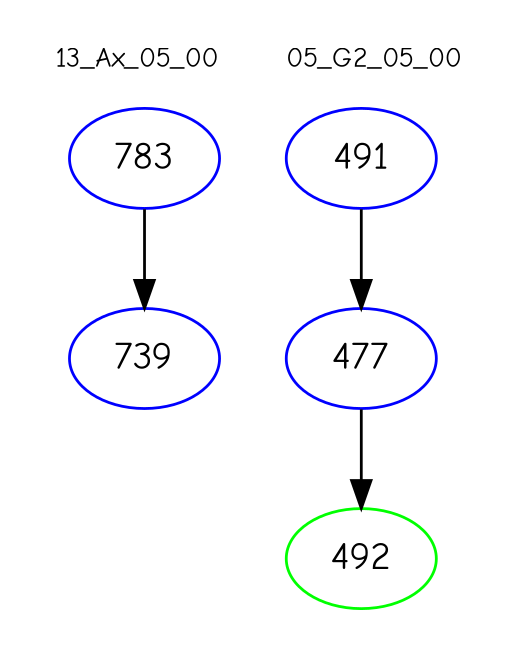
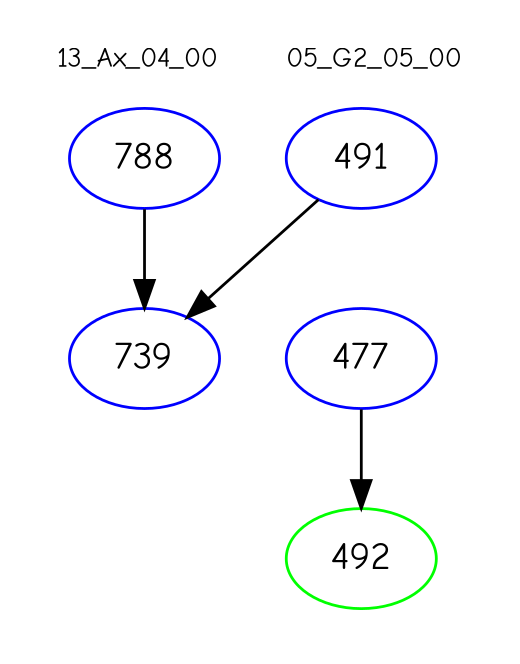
cluster "13_Ax_05_00": label "13_Ax_05_00" -> "13_Ax_04_00"
node "783": label "783" -> "788"
edge "491" -> "477": now "491" -> "739"
